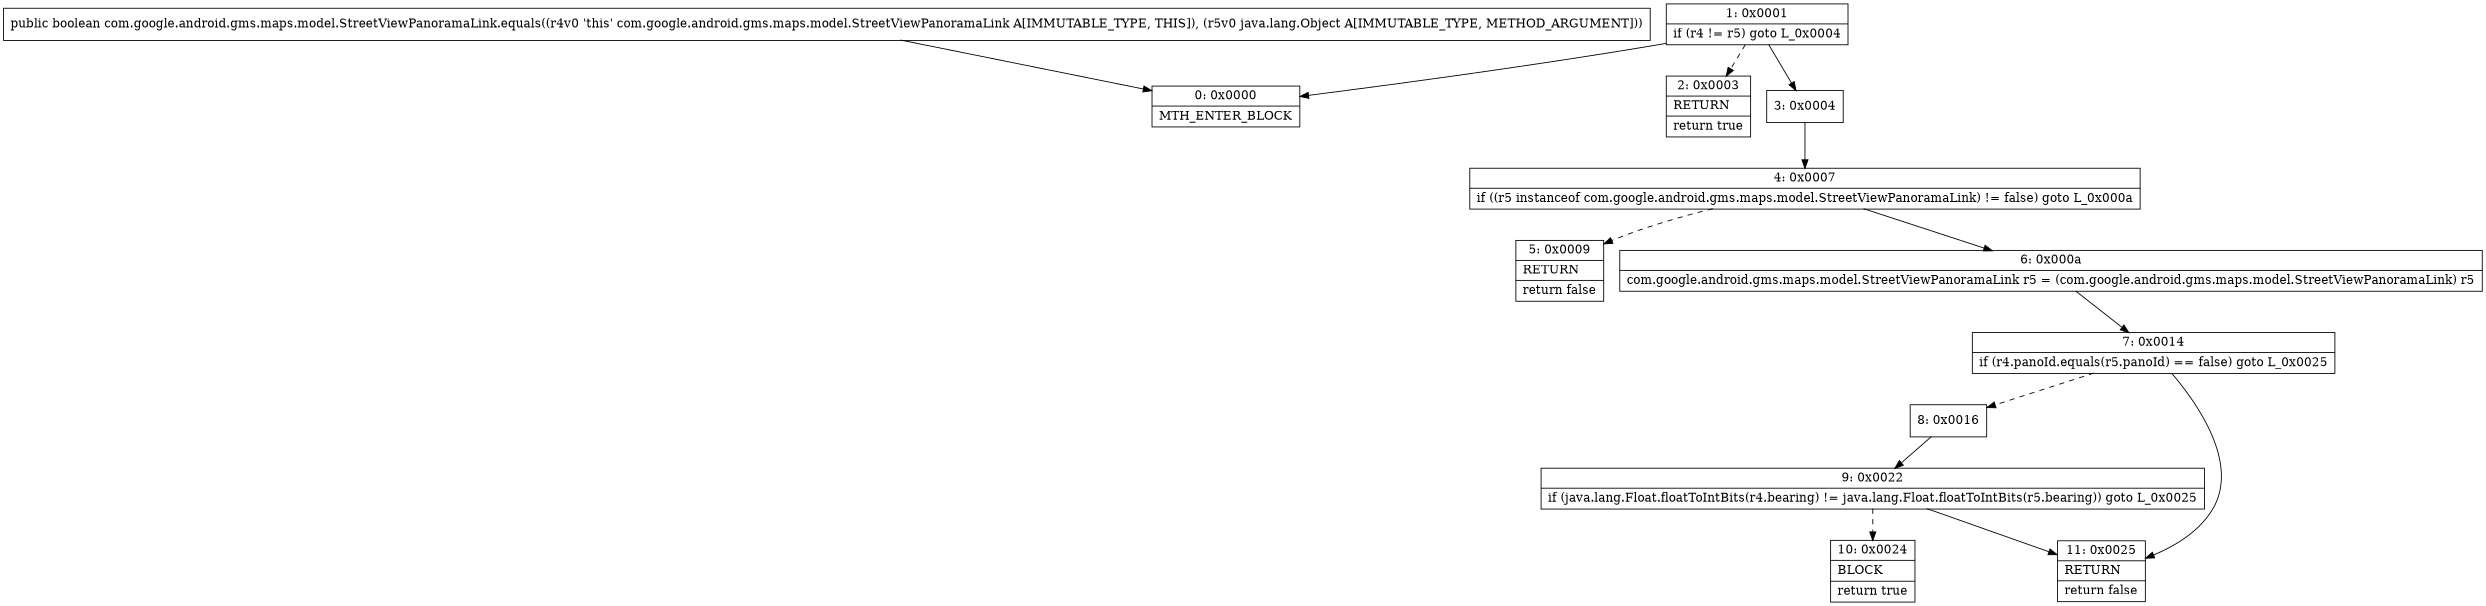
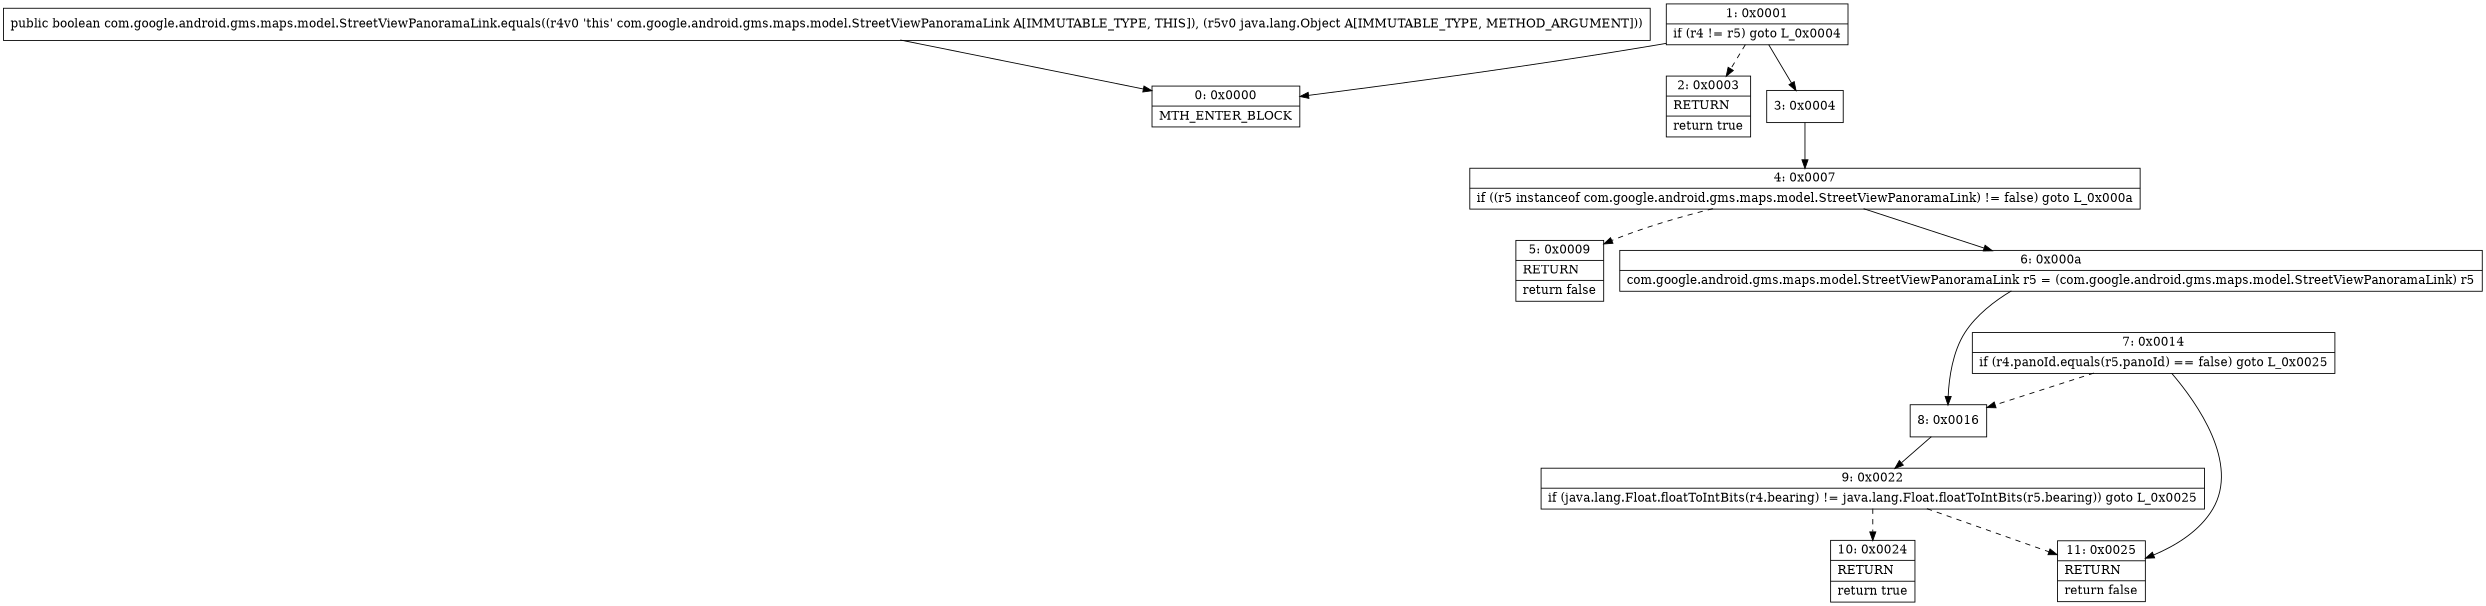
edge "6: 0x000a" -> "7: 0x0014": now "6: 0x000a" -> "8: 0x0016"
edge "9: 0x0022" -> "11: 0x0025": style solid -> dashed
node "10: 0x0024": text "BLOCK" -> "RETURN"
